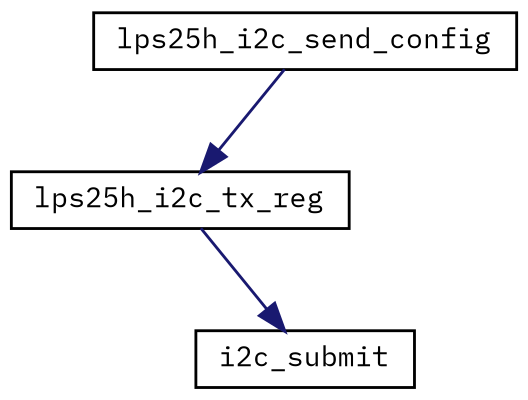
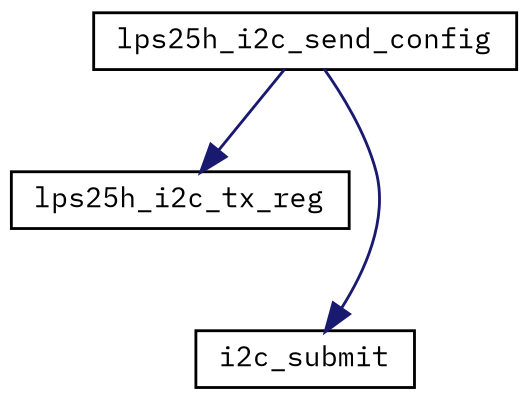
edge "lps25h_i2c_tx_reg" -> "i2c_submit": now "lps25h_i2c_send_config" -> "i2c_submit"
